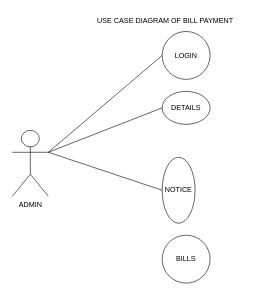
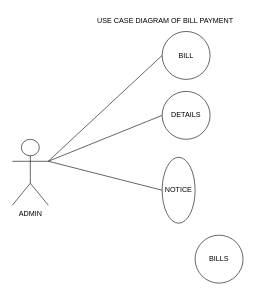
node "LOGIN": label "LOGIN" -> "BILL"
node "DETAILS": size 48x33 -> 48x48
node "ADMIN": moved (30, 164) -> (30, 173)
node "BILLS": moved (186, 260) -> (219, 260)
